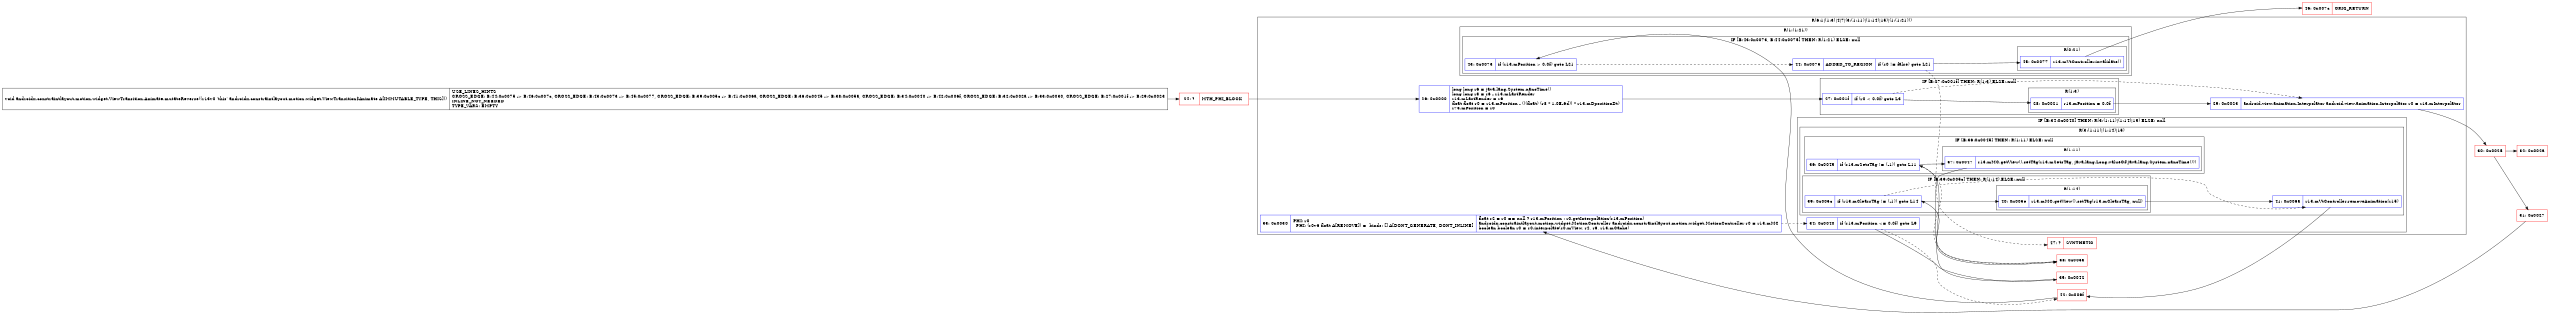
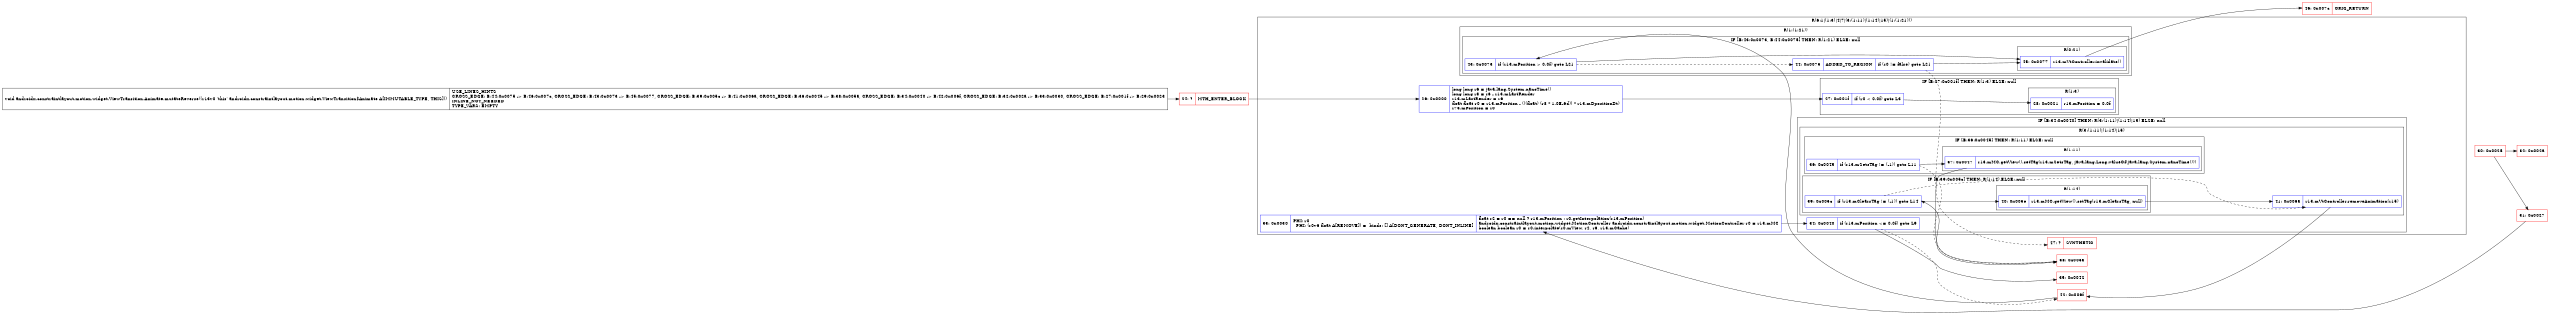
edge "43: 0x0073" -> "45: 0x0077": added
node "24: ?": text "MTH_PHI_BLOCK" -> "MTH_ENTER_BLOCK"
node "29: 0x0023": removed
edge "33: 0x0030" -> "34: 0x0040": style dashed -> solid
edge "35: 0x0042" -> "36: 0x0045": removed
